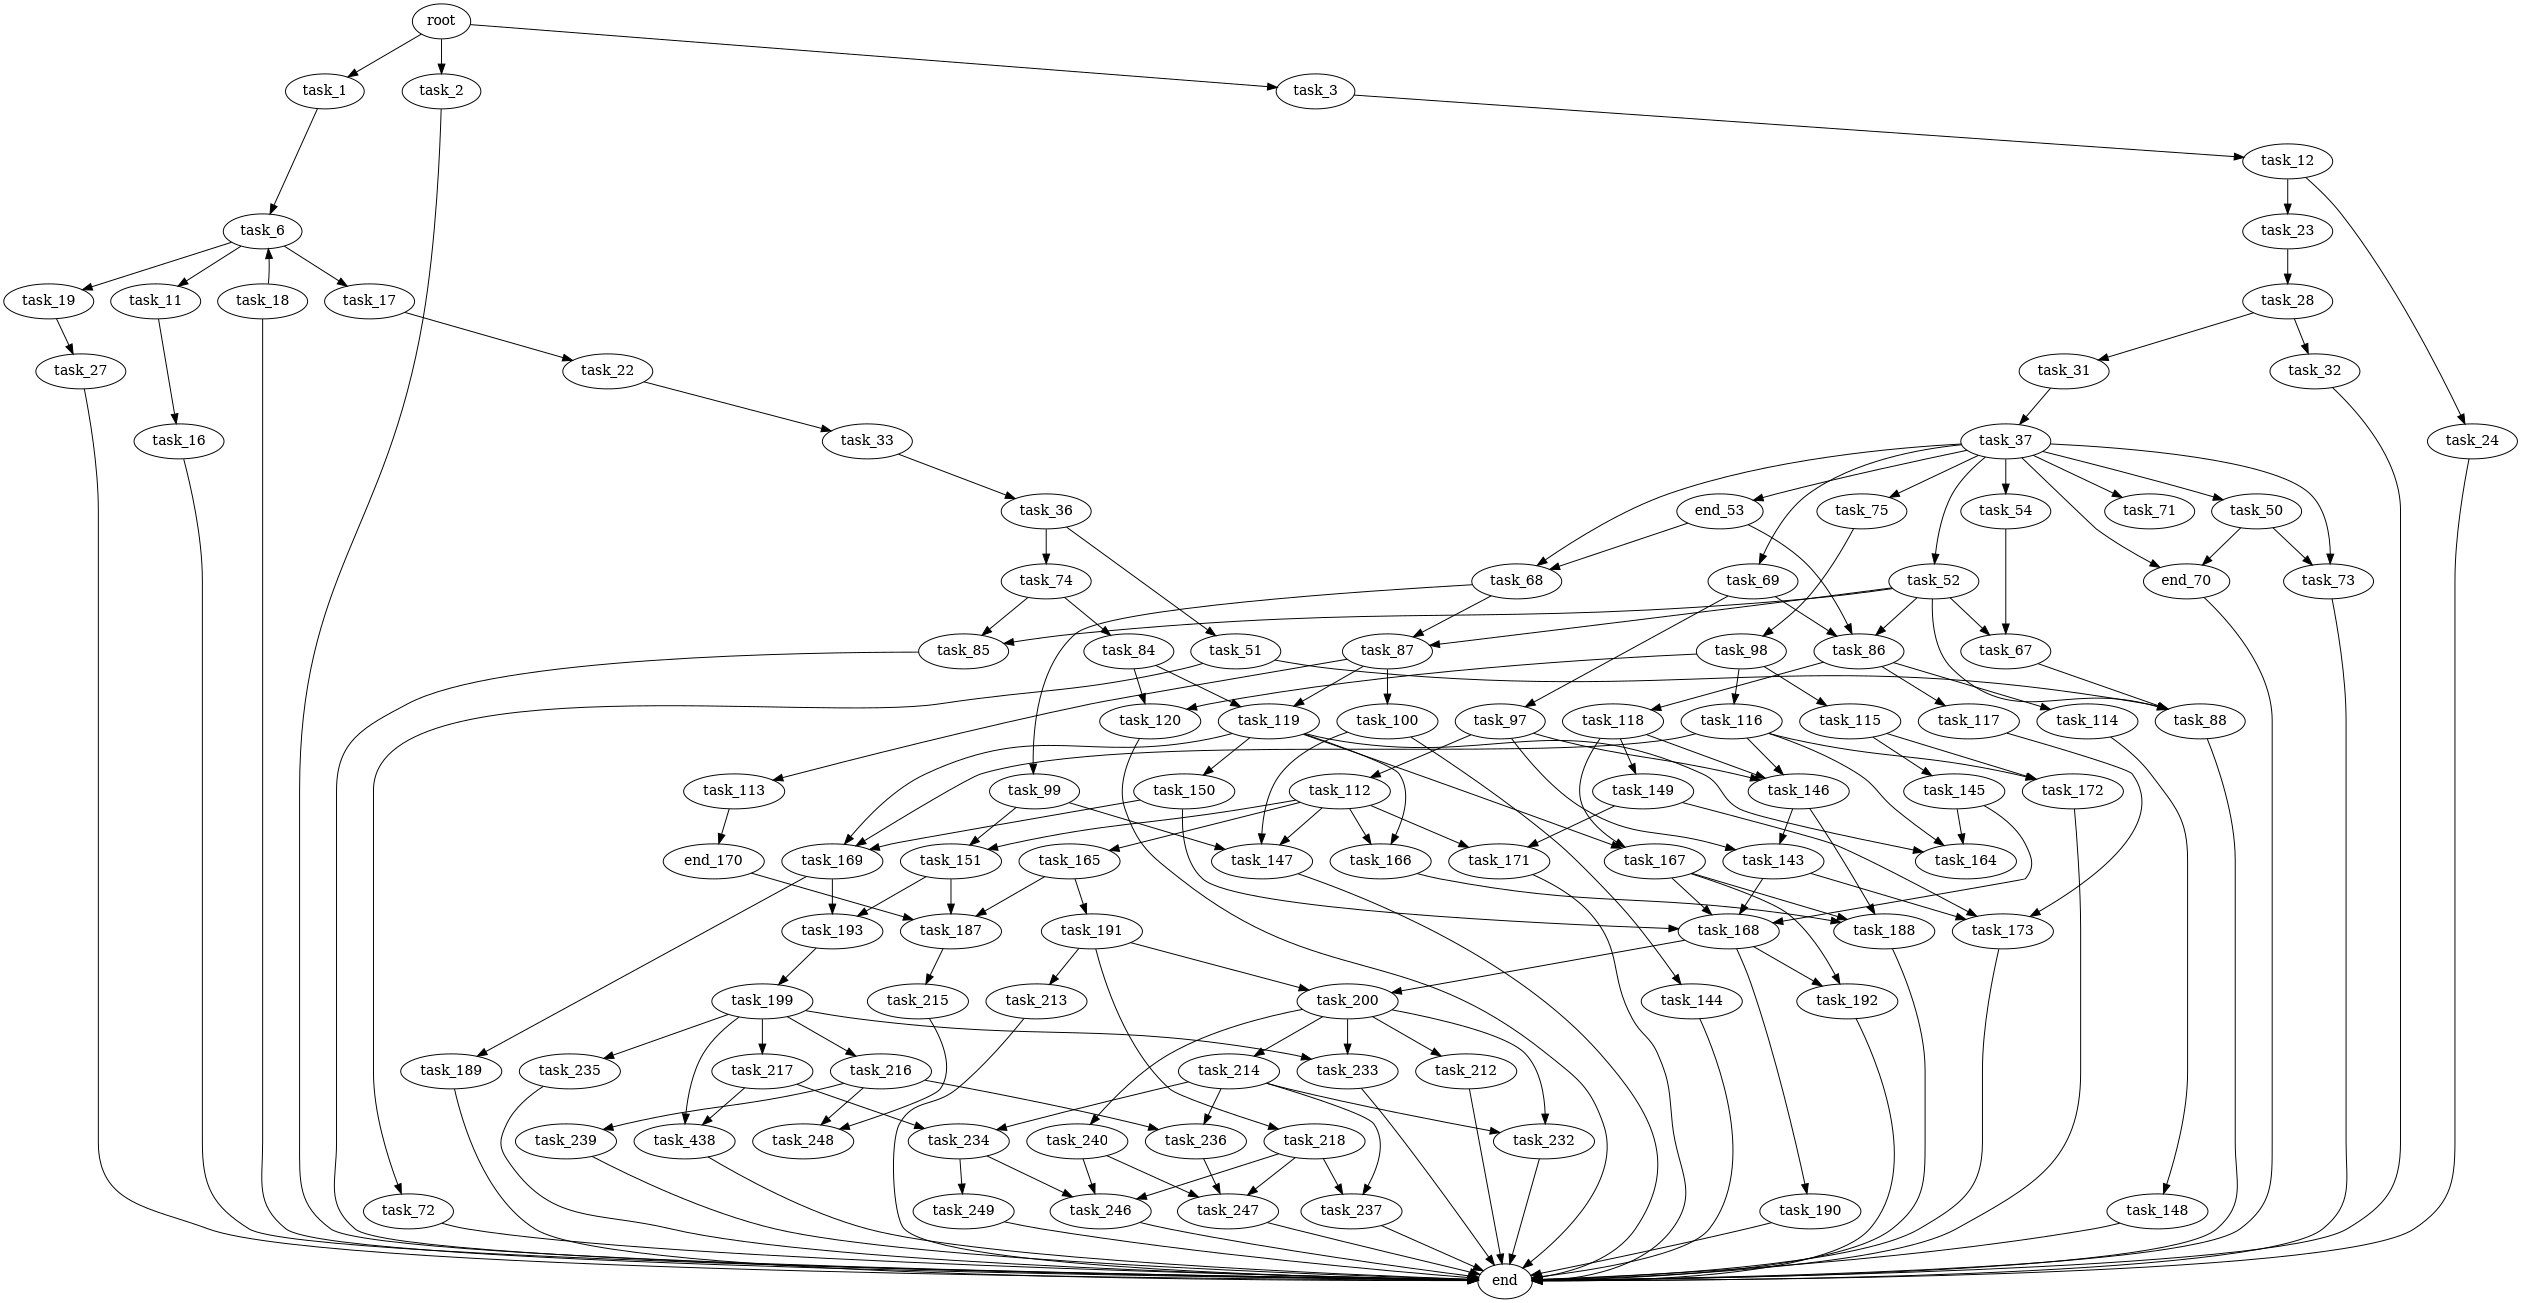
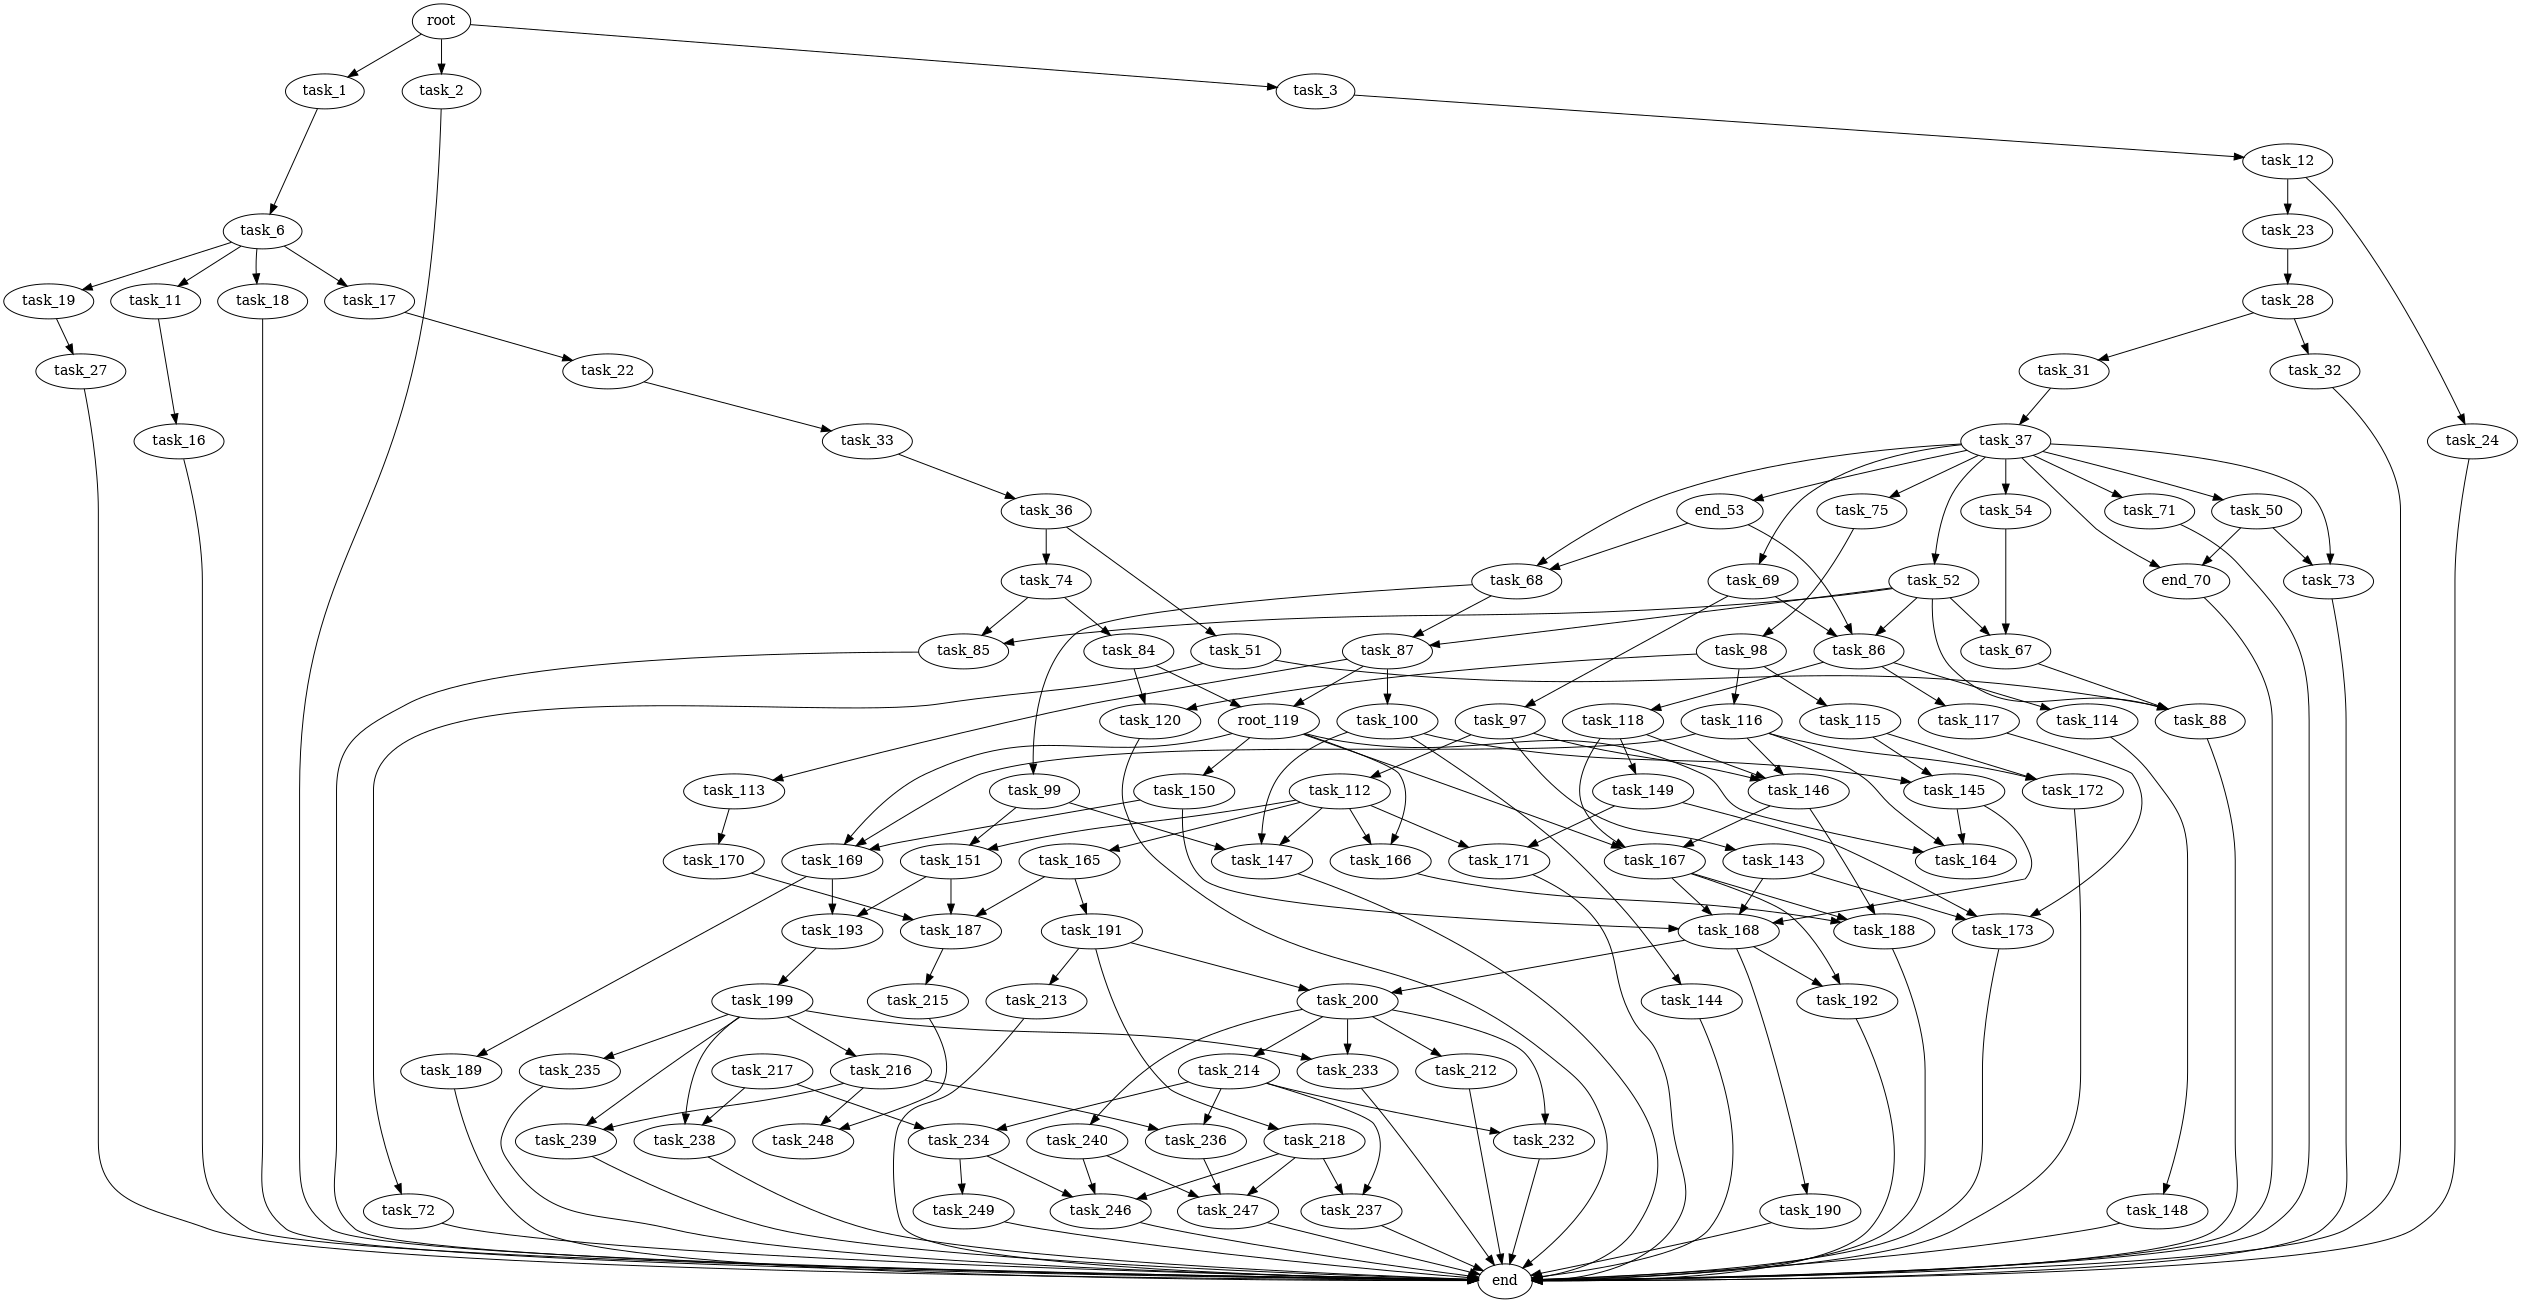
edge "task_18" -> "task_6": reversed
node "task_119": label "task_119" -> "root_119"
edge "task_100" -> "task_145": added
edge "task_146" -> "task_143": now "task_146" -> "task_167"
node "end_170": label "end_170" -> "task_170"
edge "task_199" -> "task_217": now "task_199" -> "task_239"
node "task_438": label "task_438" -> "task_238"
edge "task_71" -> "end": added
